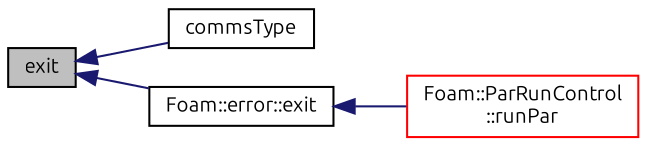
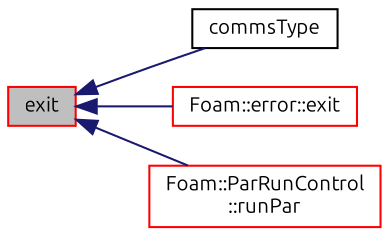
node "exit": color black -> red
node "Foam::error::exit": color black -> red
edge "Foam::ParRunControl ::runPar" -> "Foam::error::exit": now "Foam::ParRunControl ::runPar" -> "exit"
